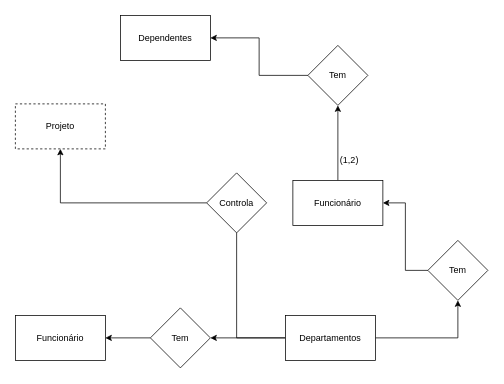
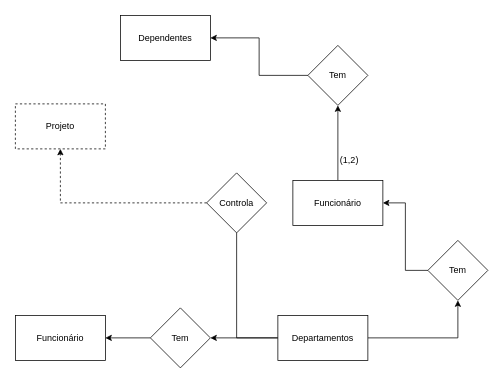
edge "Controla" -> "Projeto": style solid -> dashed
node "Departamentos": moved (330, 338) -> (323, 338)
